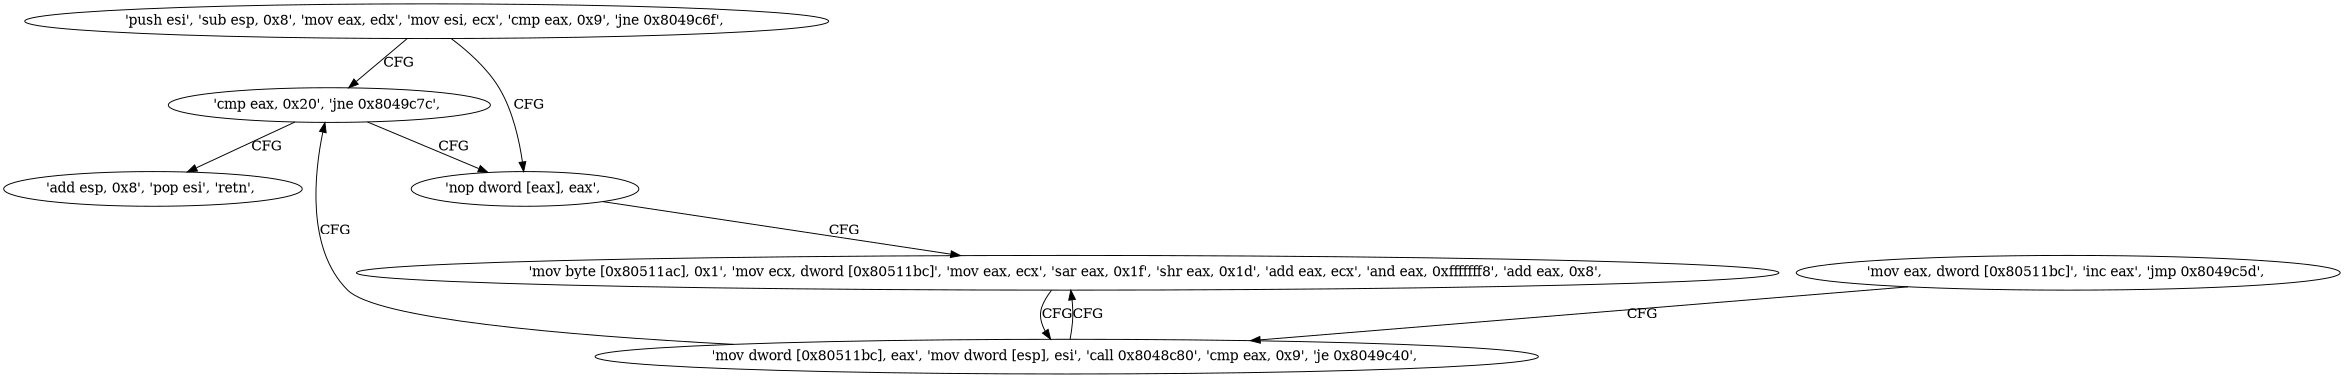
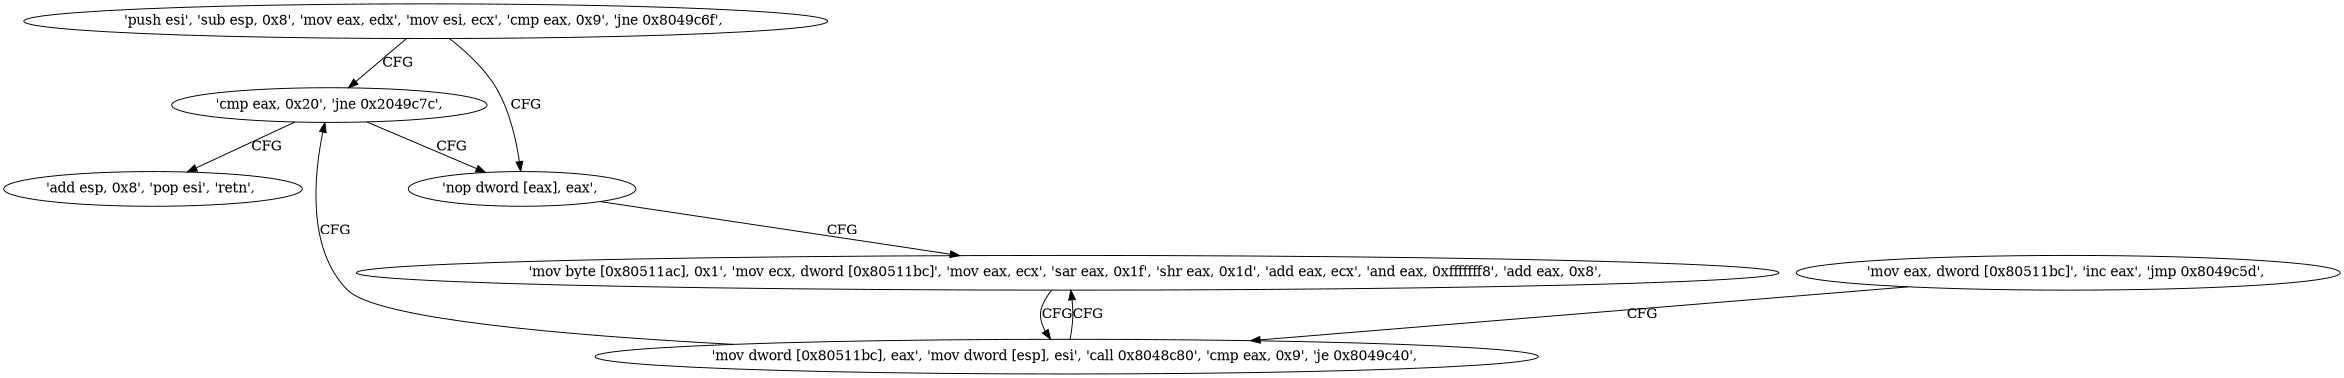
node "'cmp eax, 0x20', 'jne 0x8049c7c',": label "'cmp eax, 0x20', 'jne 0x8049c7c'," -> "'cmp eax, 0x20', 'jne 0x2049c7c',"
